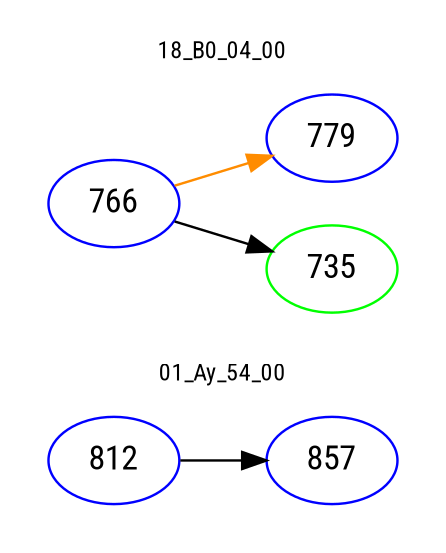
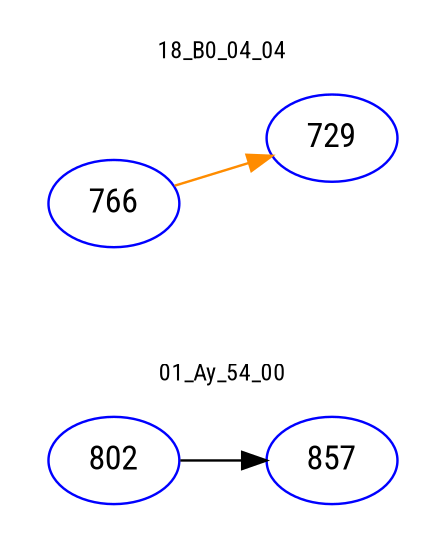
cluster "18_B0_04_00": label "18_B0_04_00" -> "18_B0_04_04"
node "779": label "779" -> "729"
node "735": removed
node "812": label "812" -> "802"
